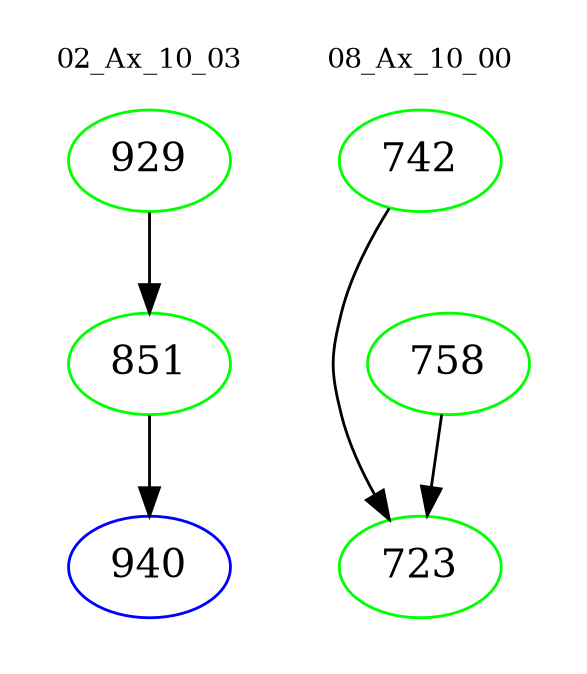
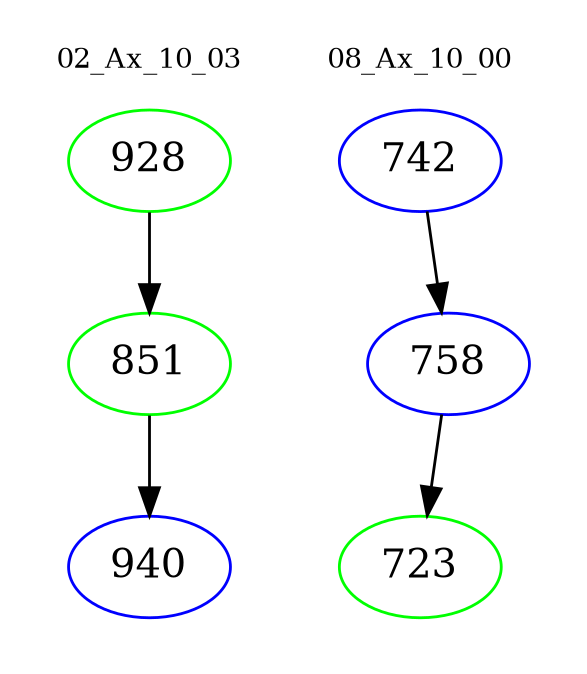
node "929": label "929" -> "928"
node "742": color green -> blue
edge "742" -> "723": now "742" -> "758"
node "758": color green -> blue
